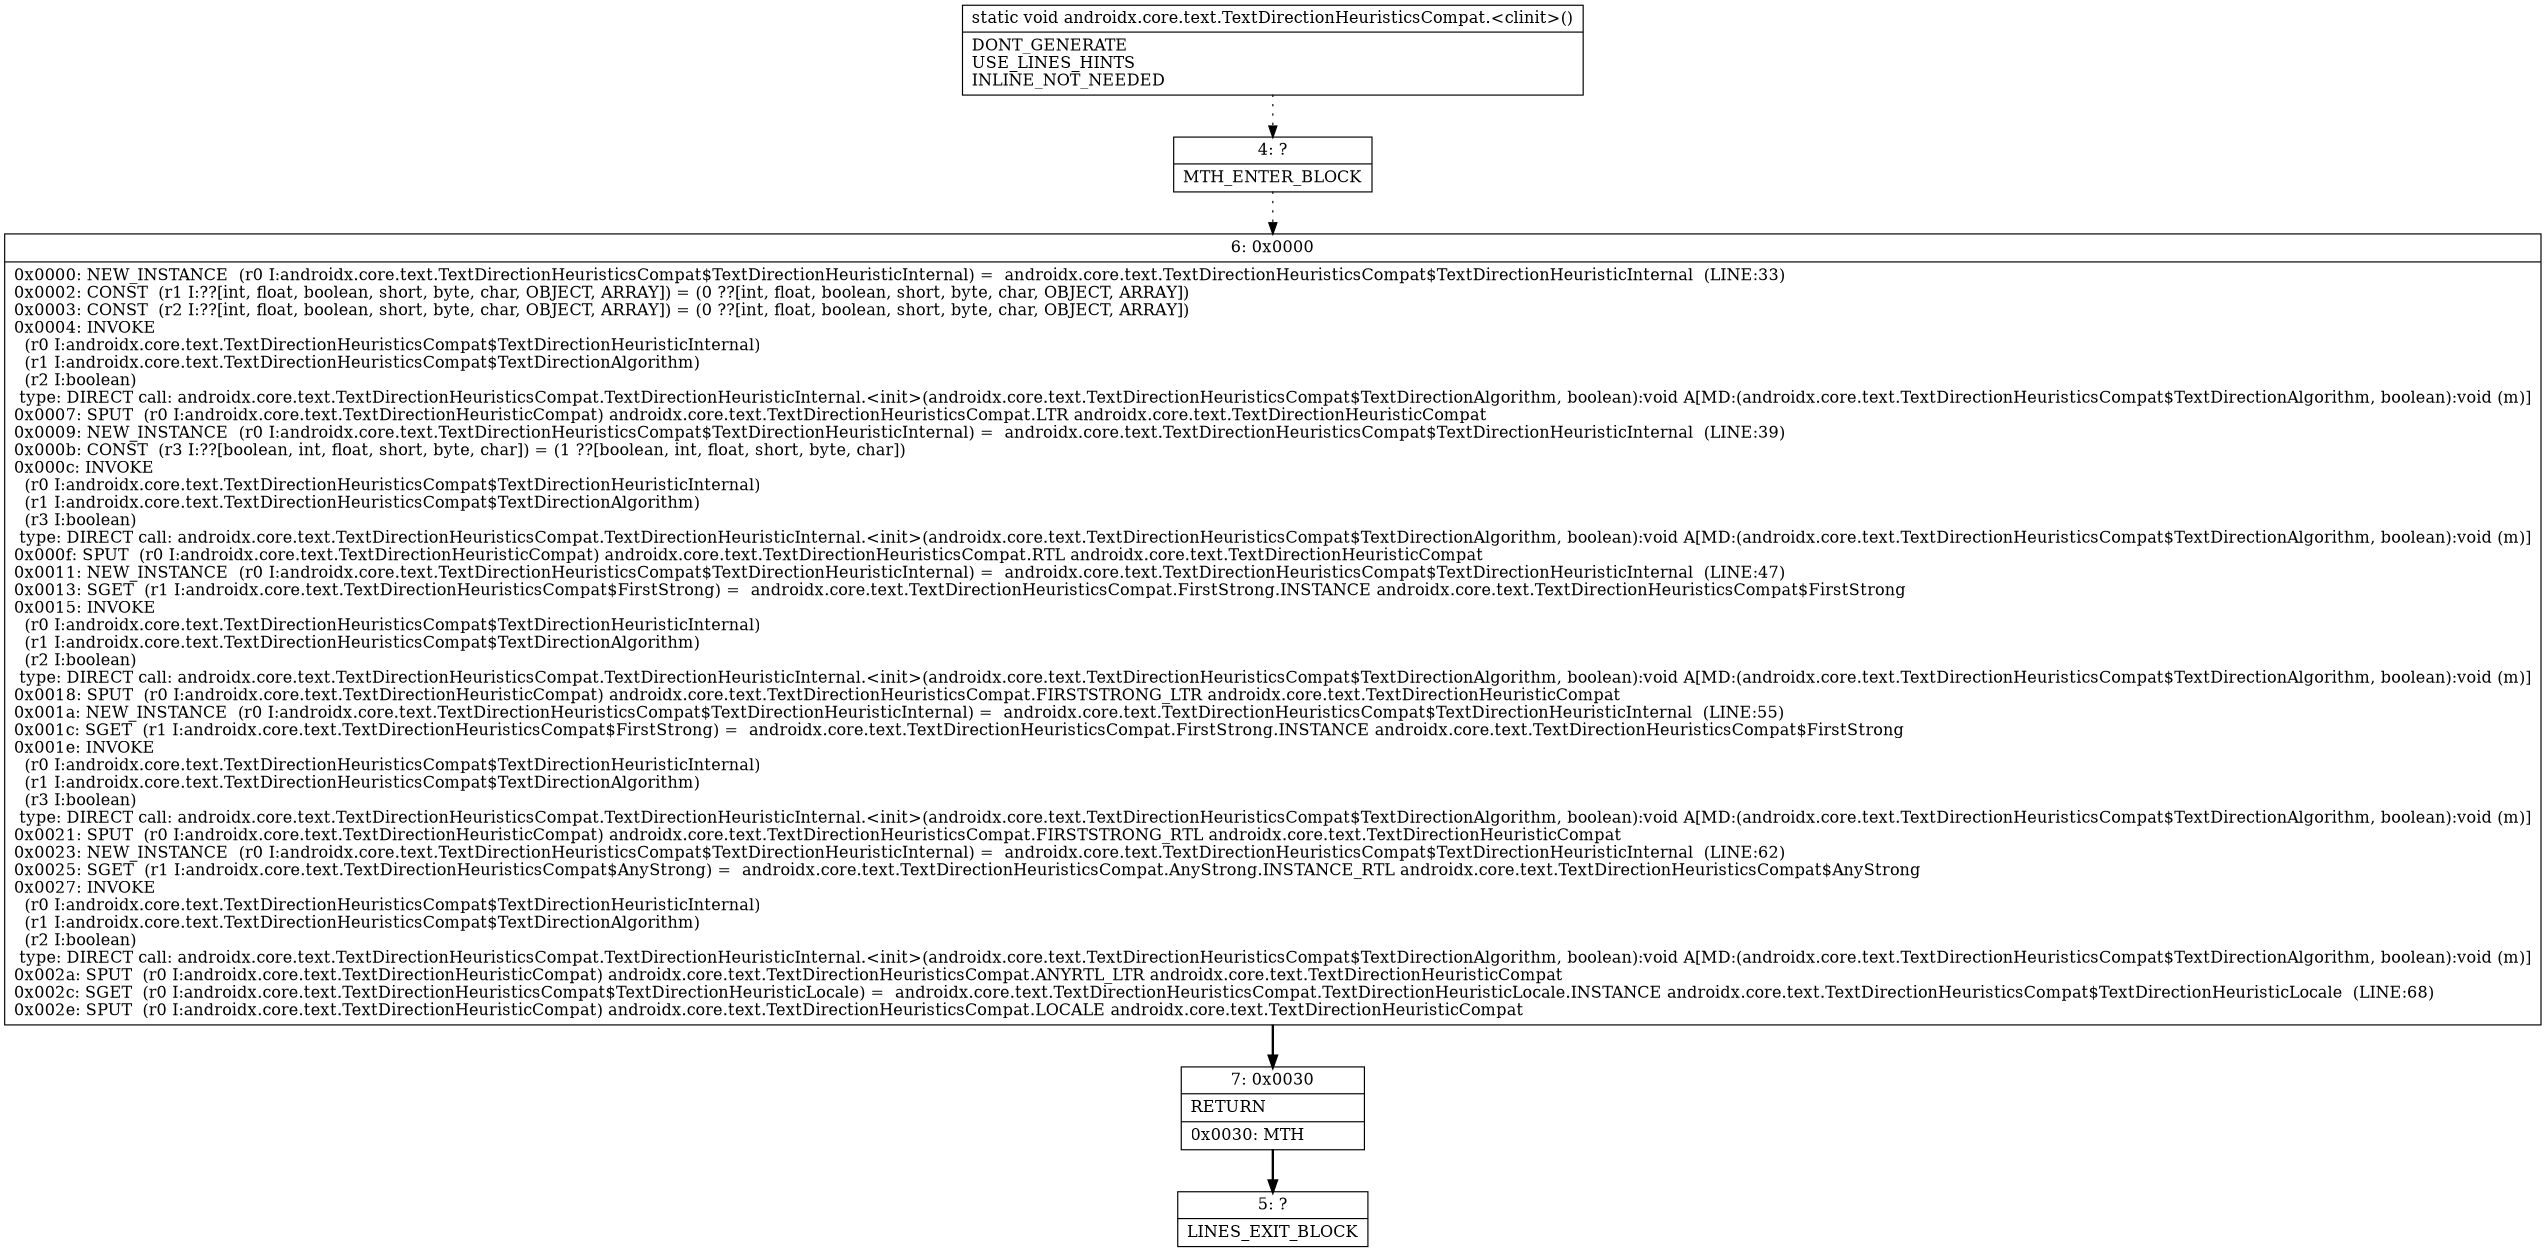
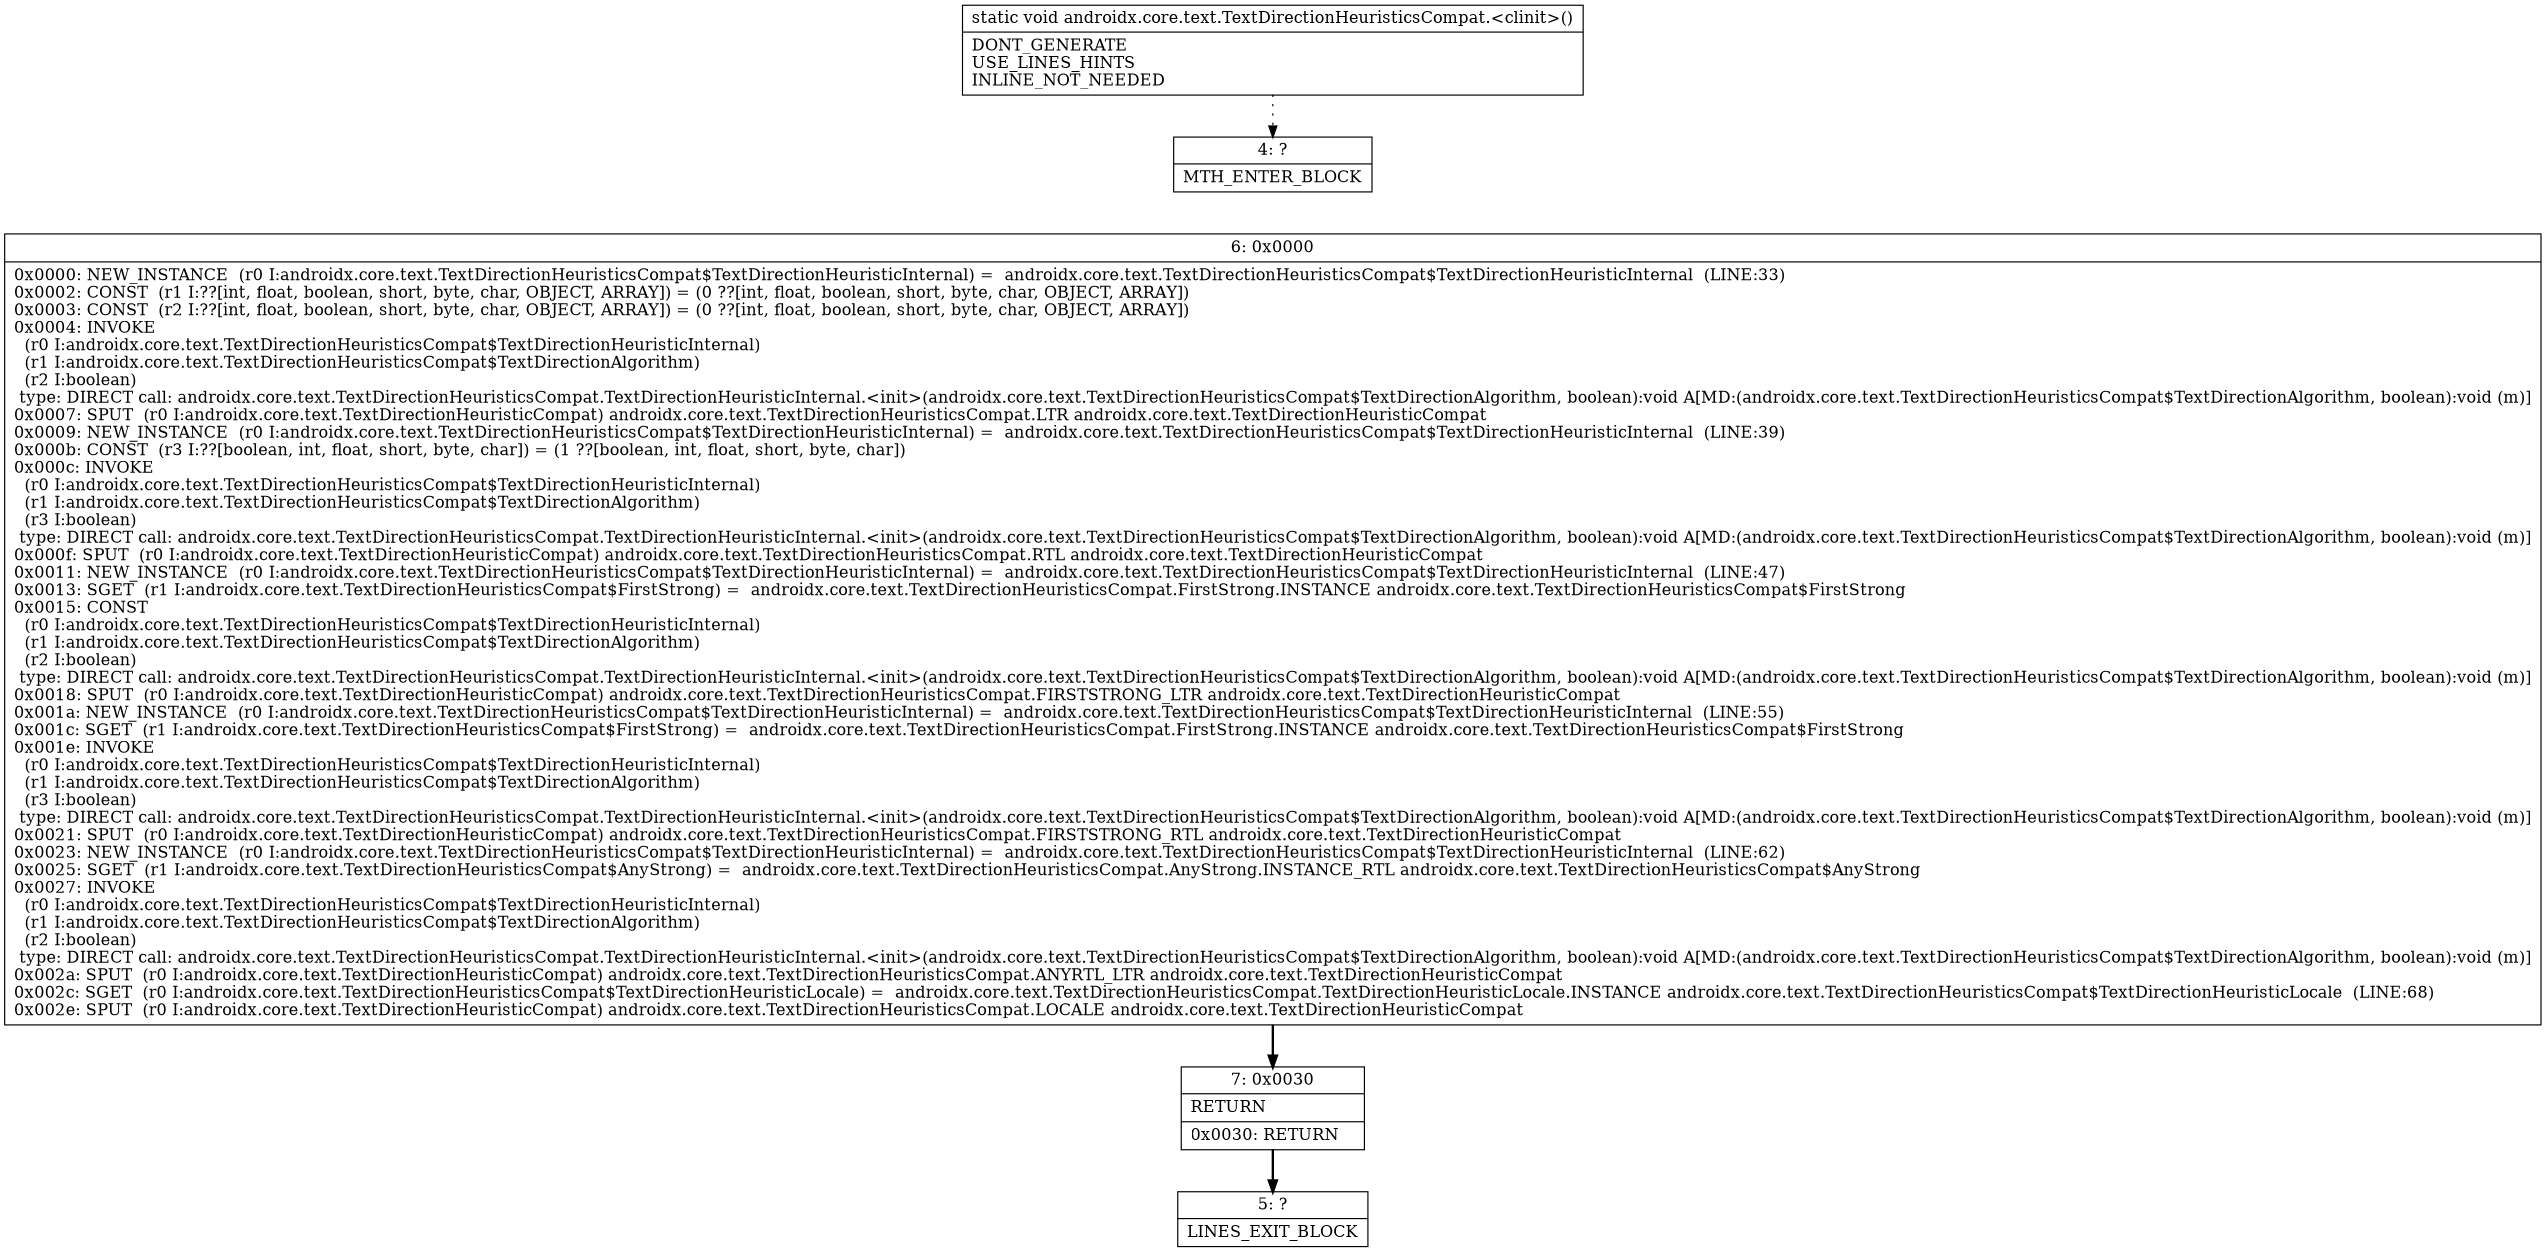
edge "4: ?" -> "6: 0x0000": removed
node "6: 0x0000": text "0x0015: INVOKE" -> "0x0015: CONST"
node "7: 0x0030": text "0x0030: MTH" -> "0x0030: RETURN"
